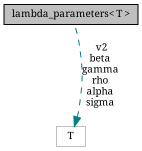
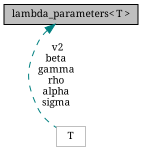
edge "lambda_parameters< T >" -> "T": reversed
